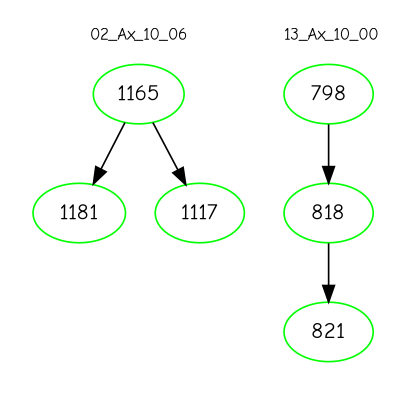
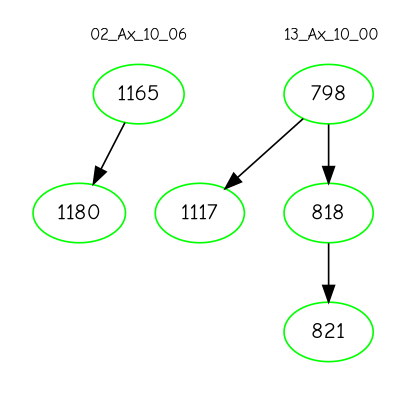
edge "1165" -> "1117": now "798" -> "1117"
node "1181": label "1181" -> "1180"
